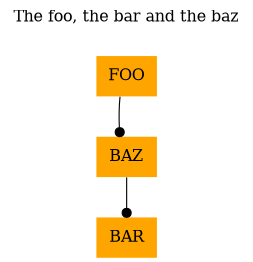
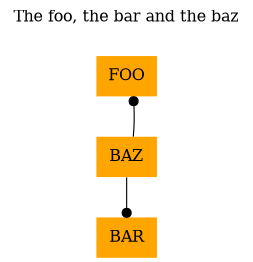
edge "FOO" -> "BAZ": reversed
